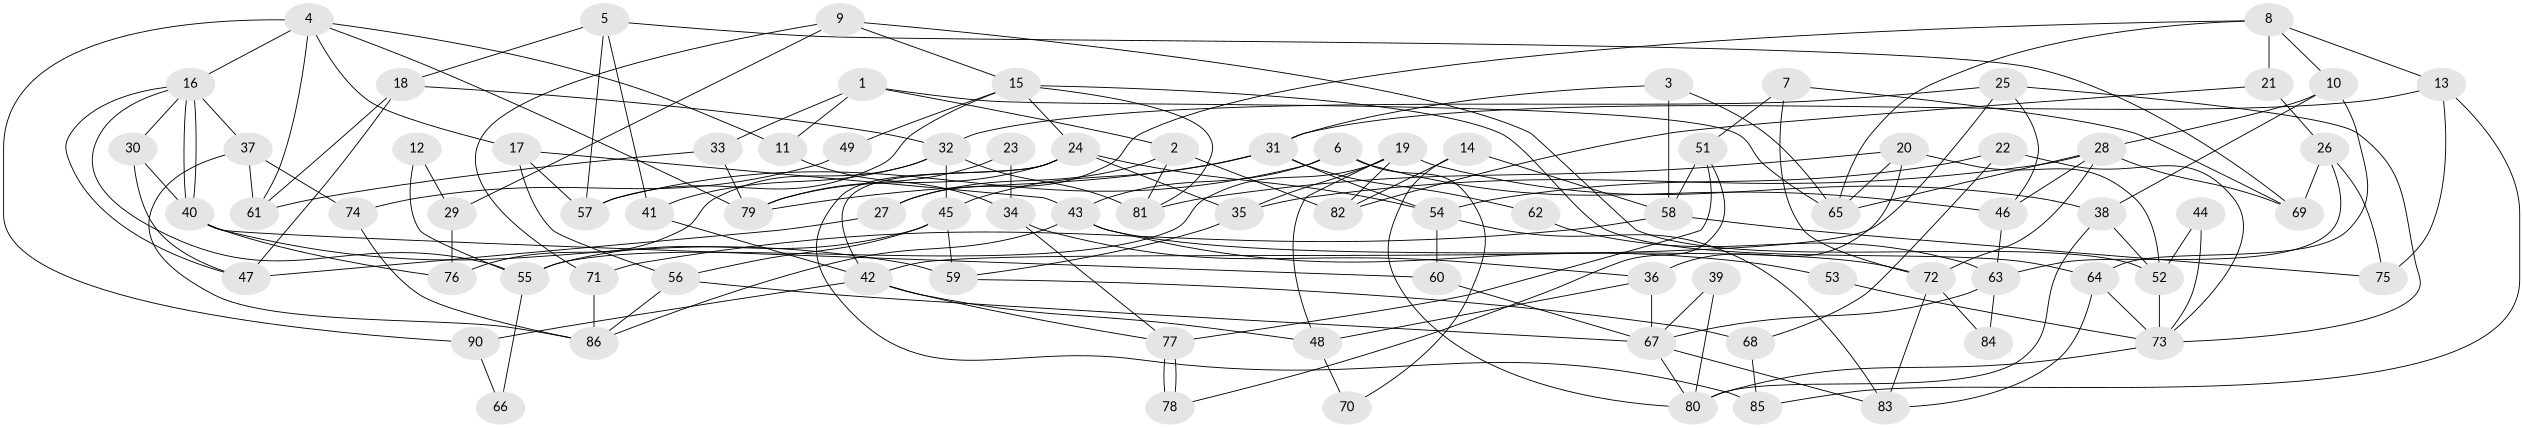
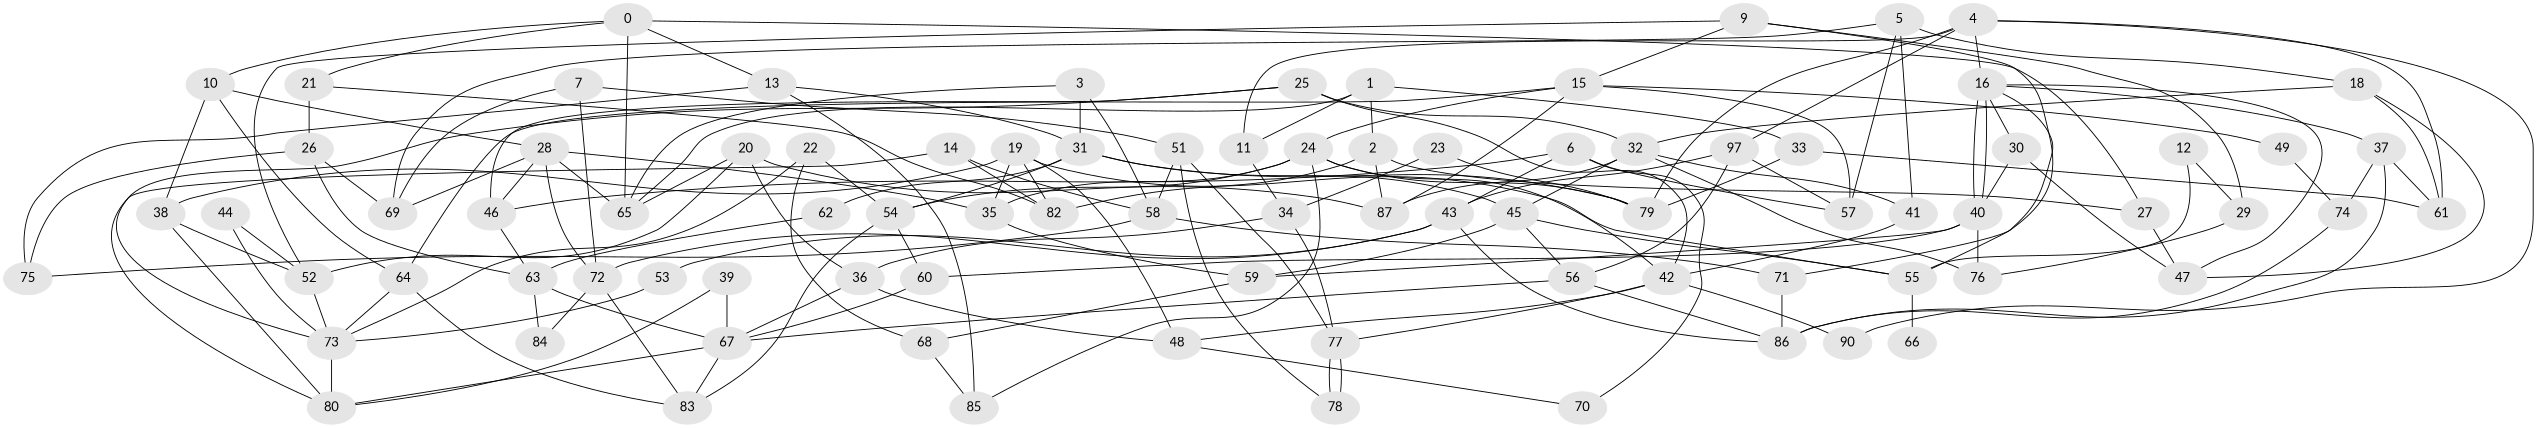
node "8": label "8" -> "0"
node "17": label "17" -> "97"
node "81": label "81" -> "87"
edge "90" -- "66": removed
